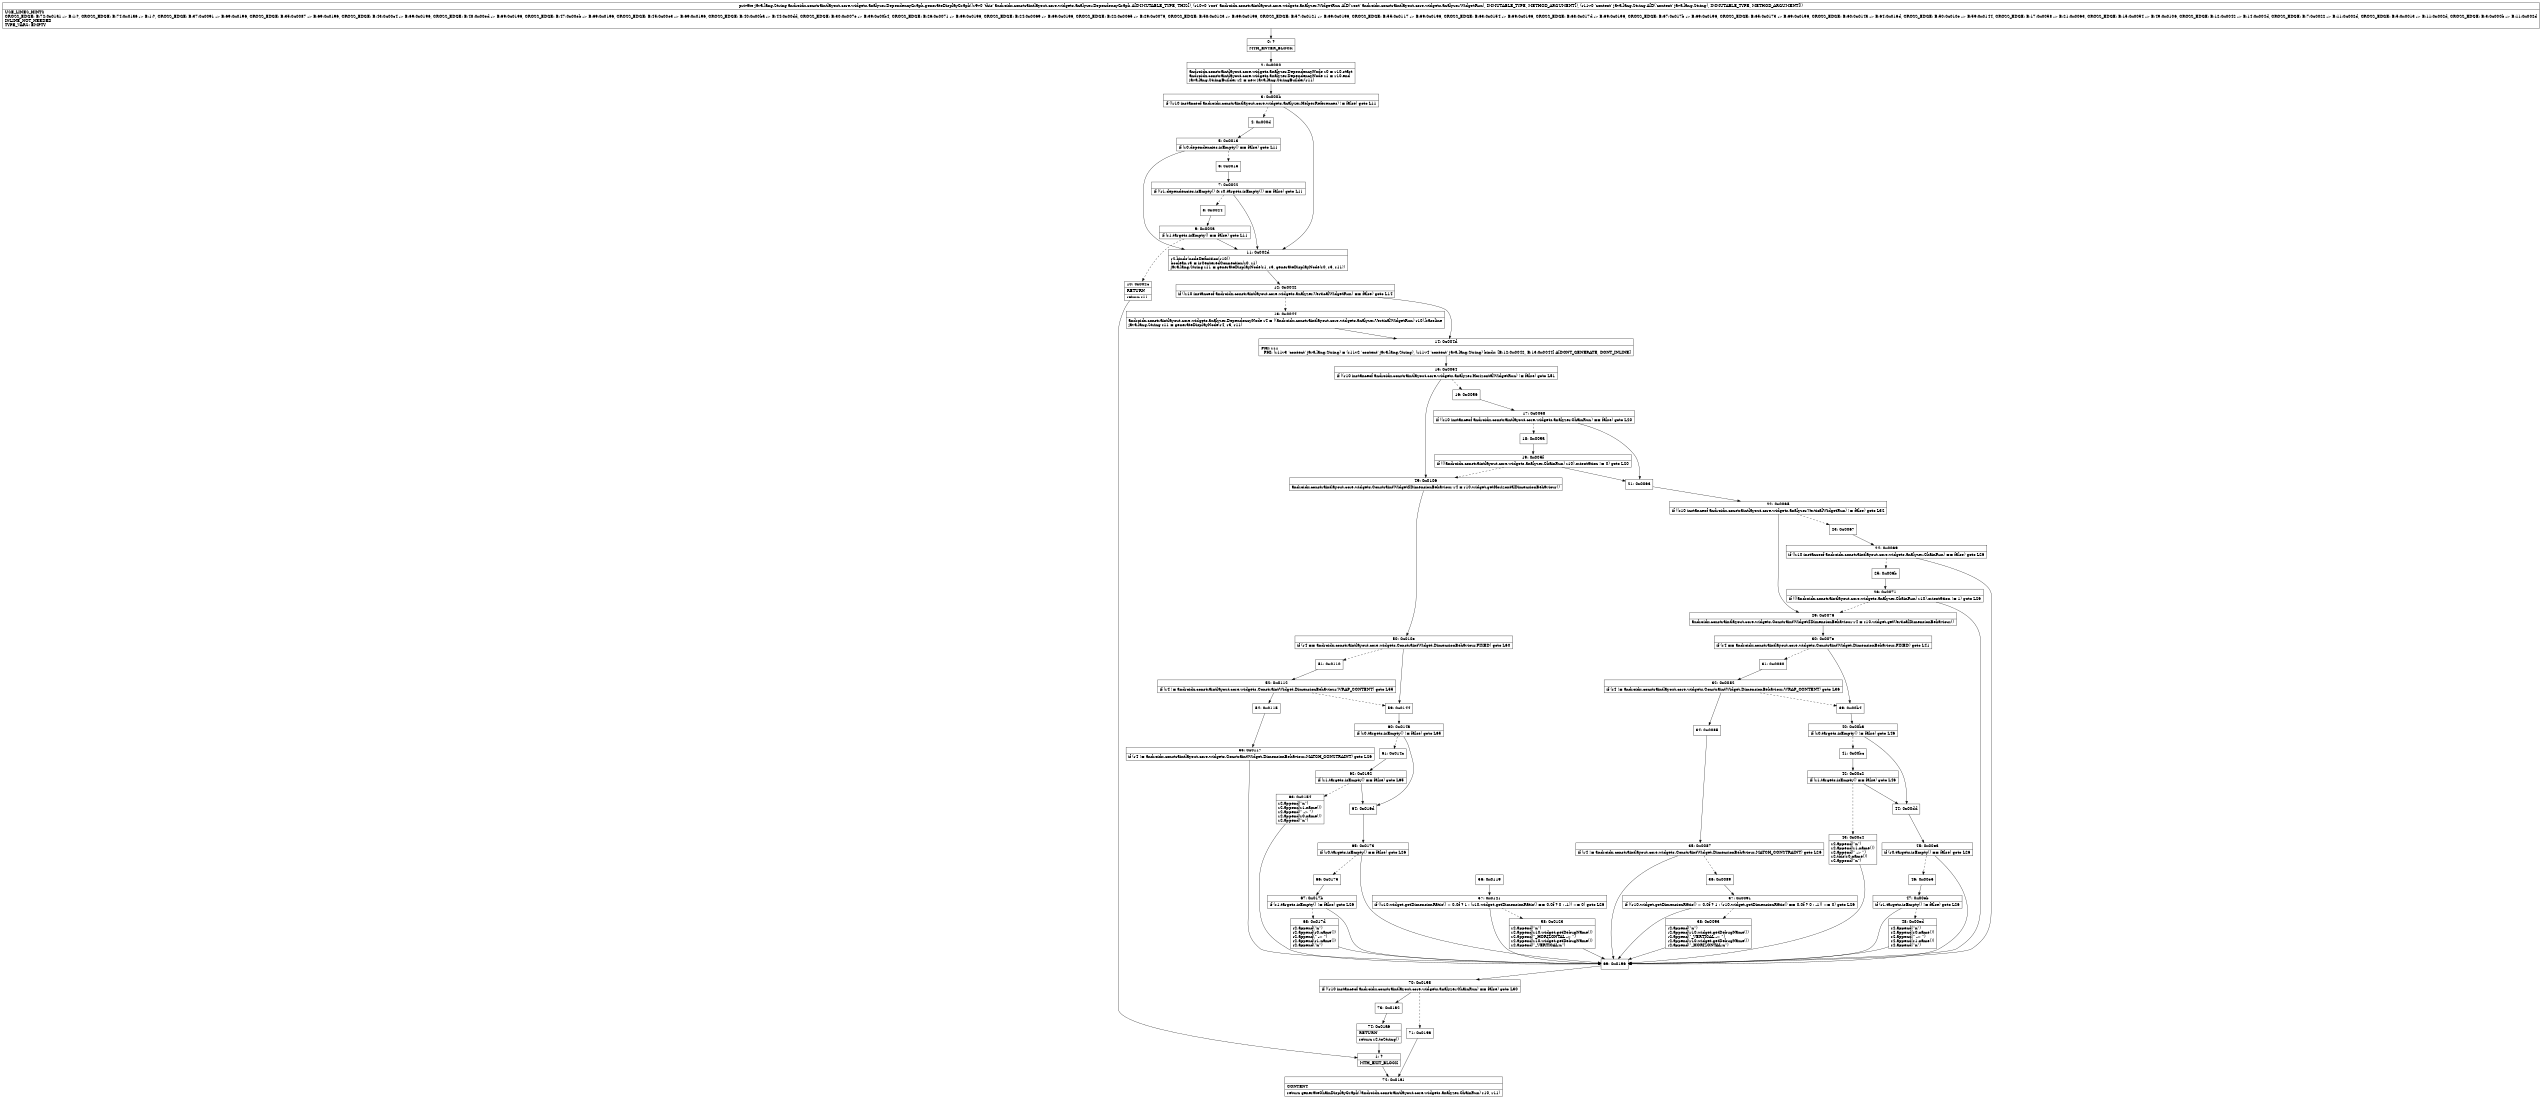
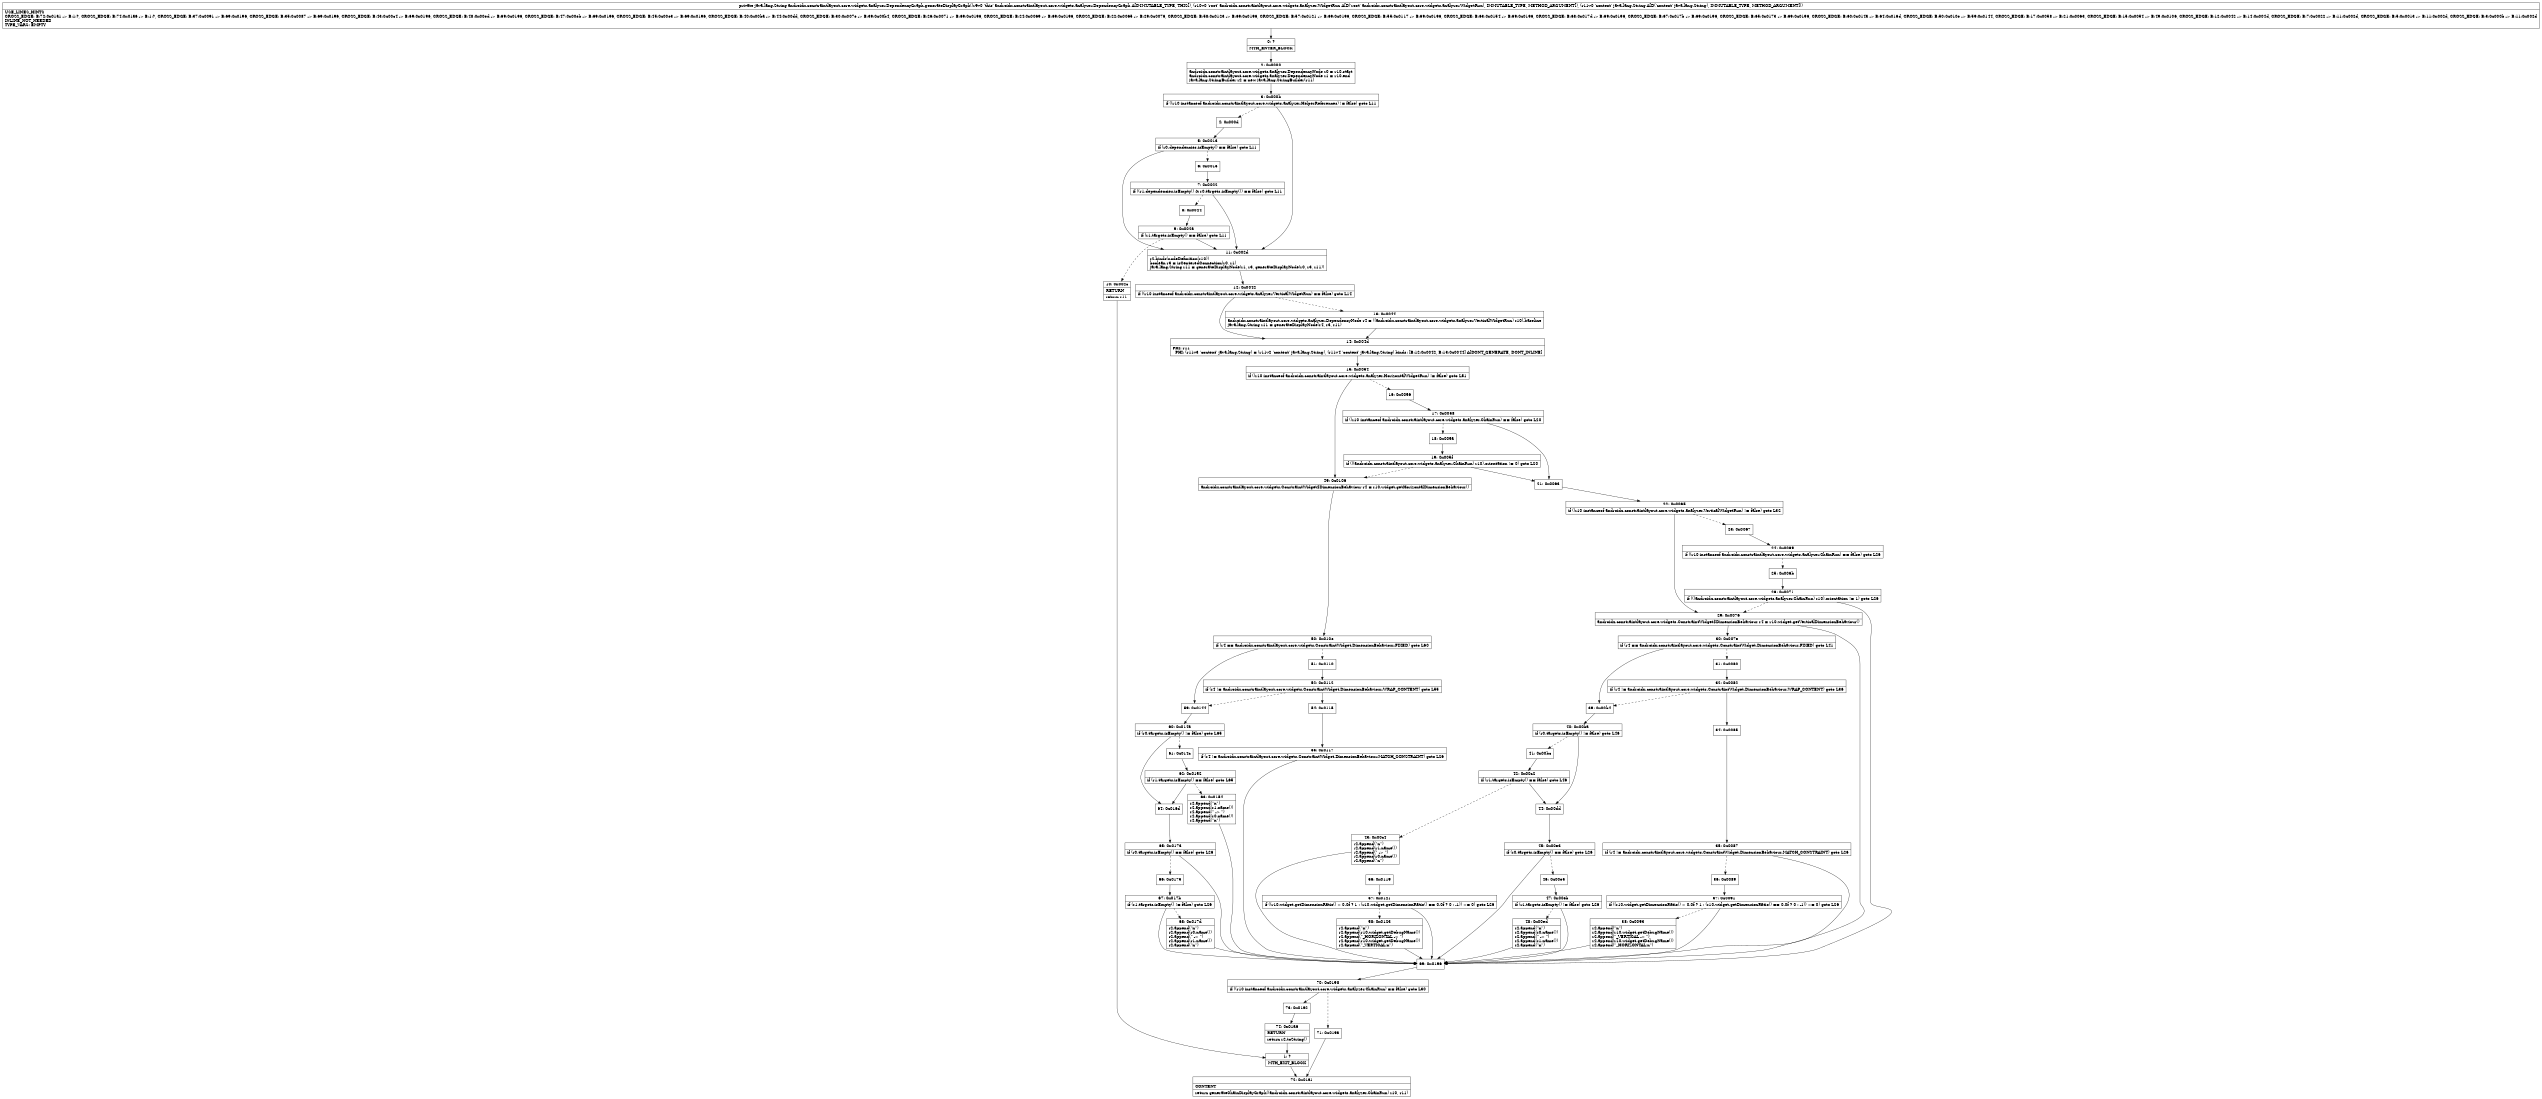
node "43: 0x00c4": text "r2.this(r0.name())" -> "r2.append(r0.name())"
edge "24: 0x0069" -> "69: 0x0196": now "29: 0x0076" -> "69: 0x0196"
